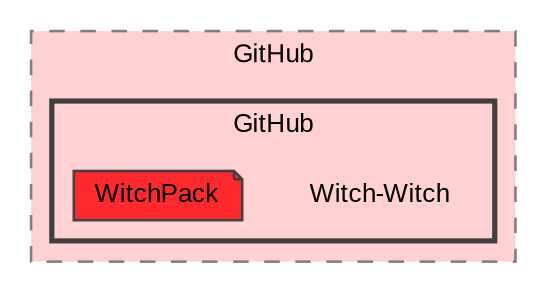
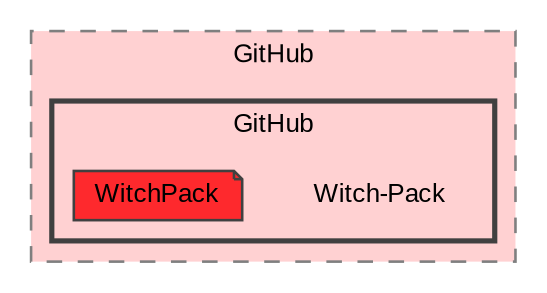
node "Witch-Witch": label "Witch-Witch" -> "Witch-Pack"
